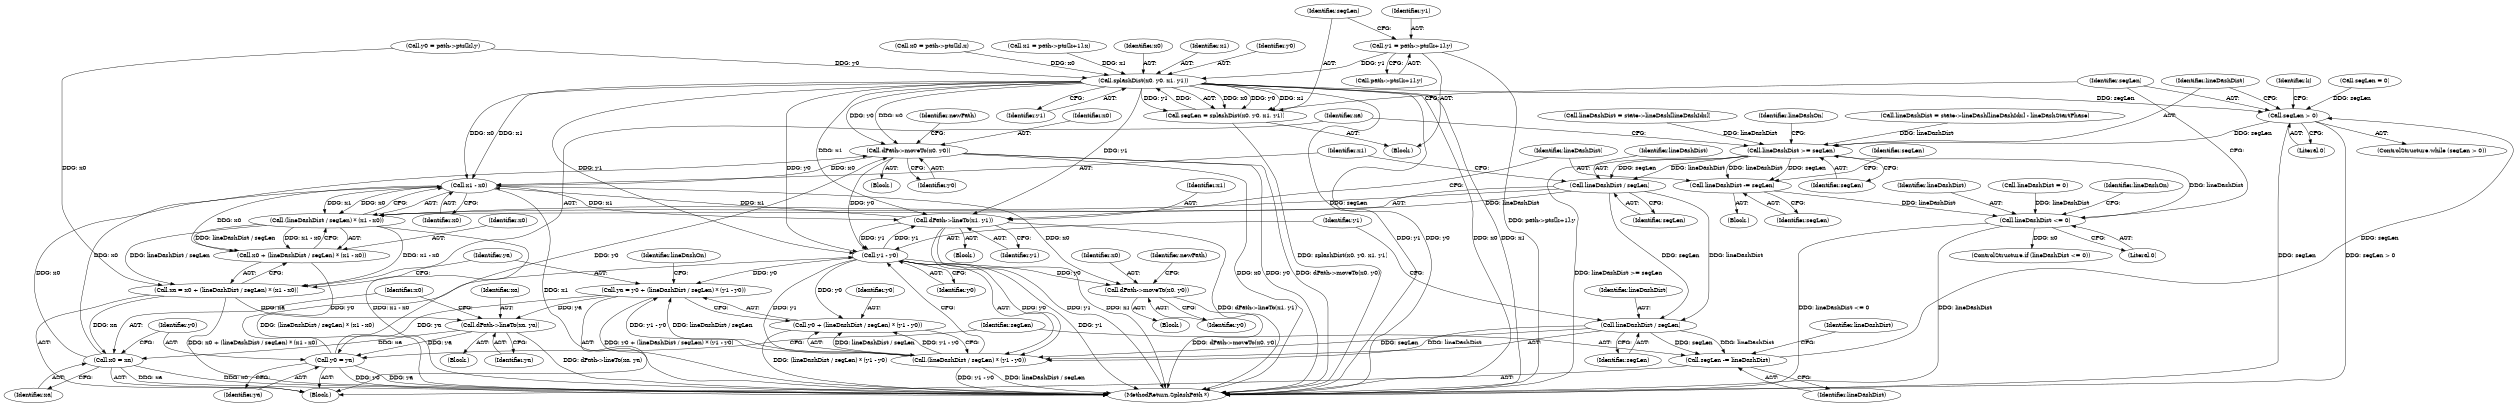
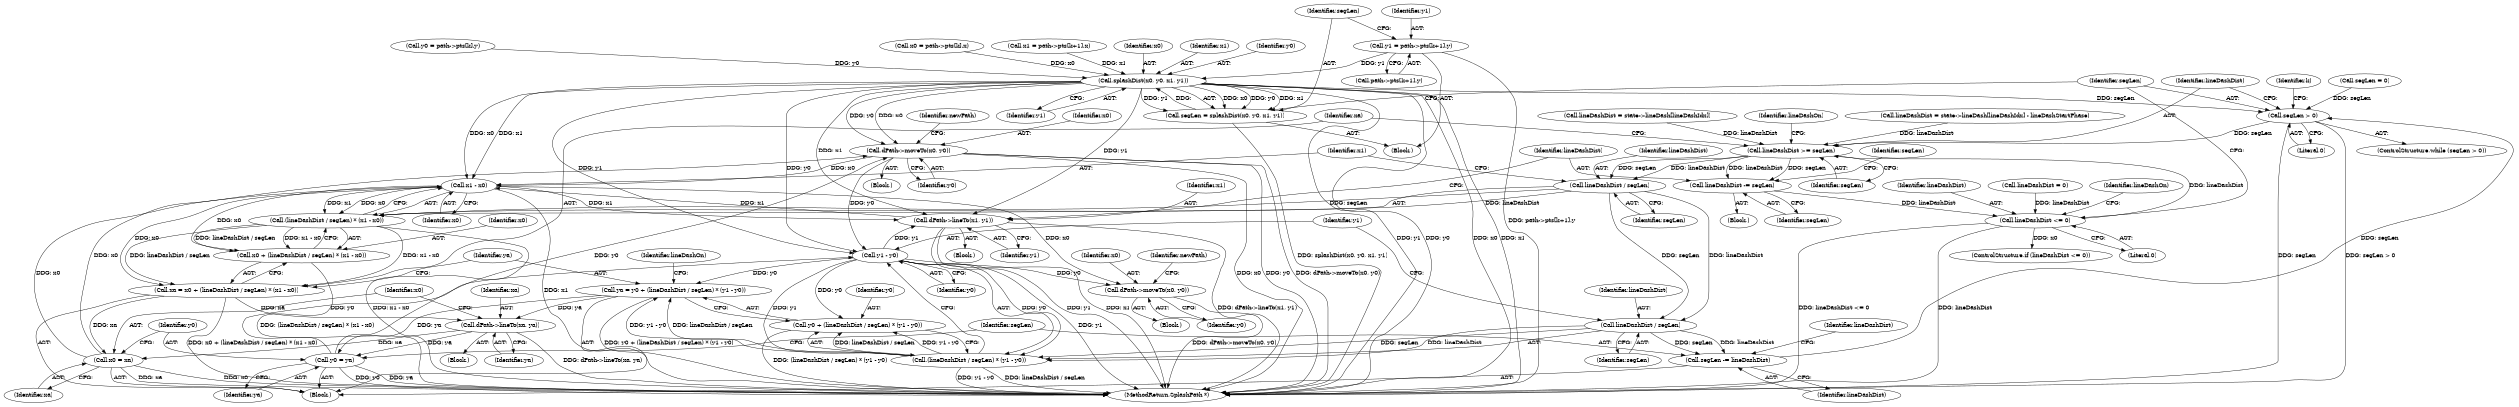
edge "(Call,y0 = path->pts[k].y)" -> "(Call,xa = x0 + (lineDashDist / segLen) * (x1 - x0))": now "(Call,x1 - x0)" -> "(Call,xa = x0 + (lineDashDist / segLen) * (x1 - x0))"
edge "(Call,dPath->lineTo(x1, y1))" -> "(Call,y1 - y0)": removed, label "DDG: y1"
edge "(Call,lineDashDist >= segLen)" -> "(MethodReturn,SplashPath *)": removed, label "DDG: lineDashDist >= segLen"
